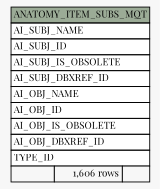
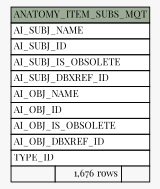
node "ANATOMY_ITEM_SUBS_MQT": text "1,606 rows" -> "1,676 rows"
